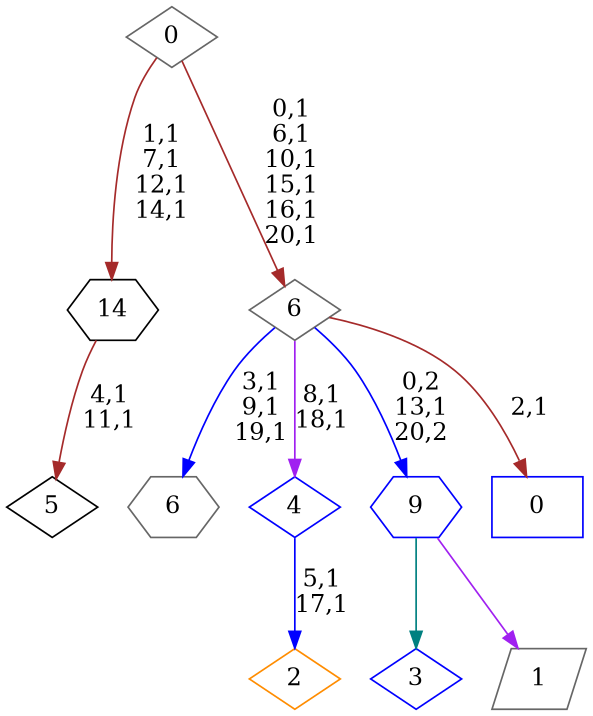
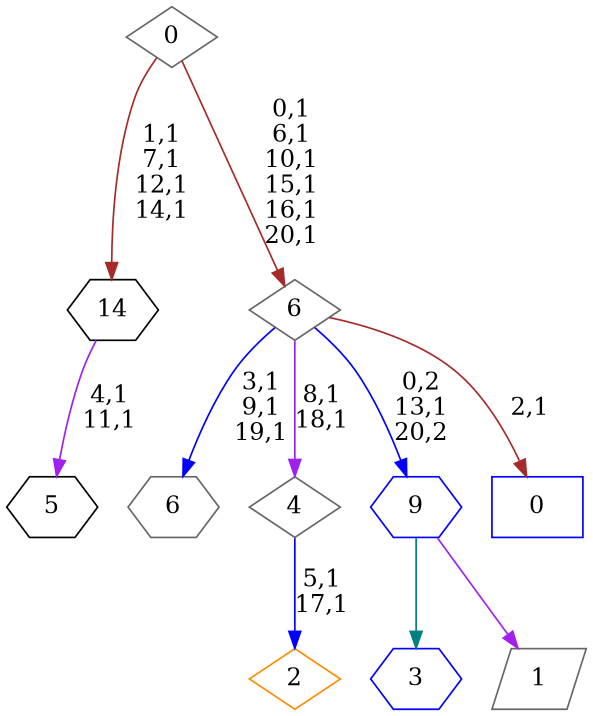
edge "14" -> "5": color brown -> purple
node "5": shape diamond -> hexagon
node "4": color blue -> gray40
node "3": shape diamond -> hexagon
